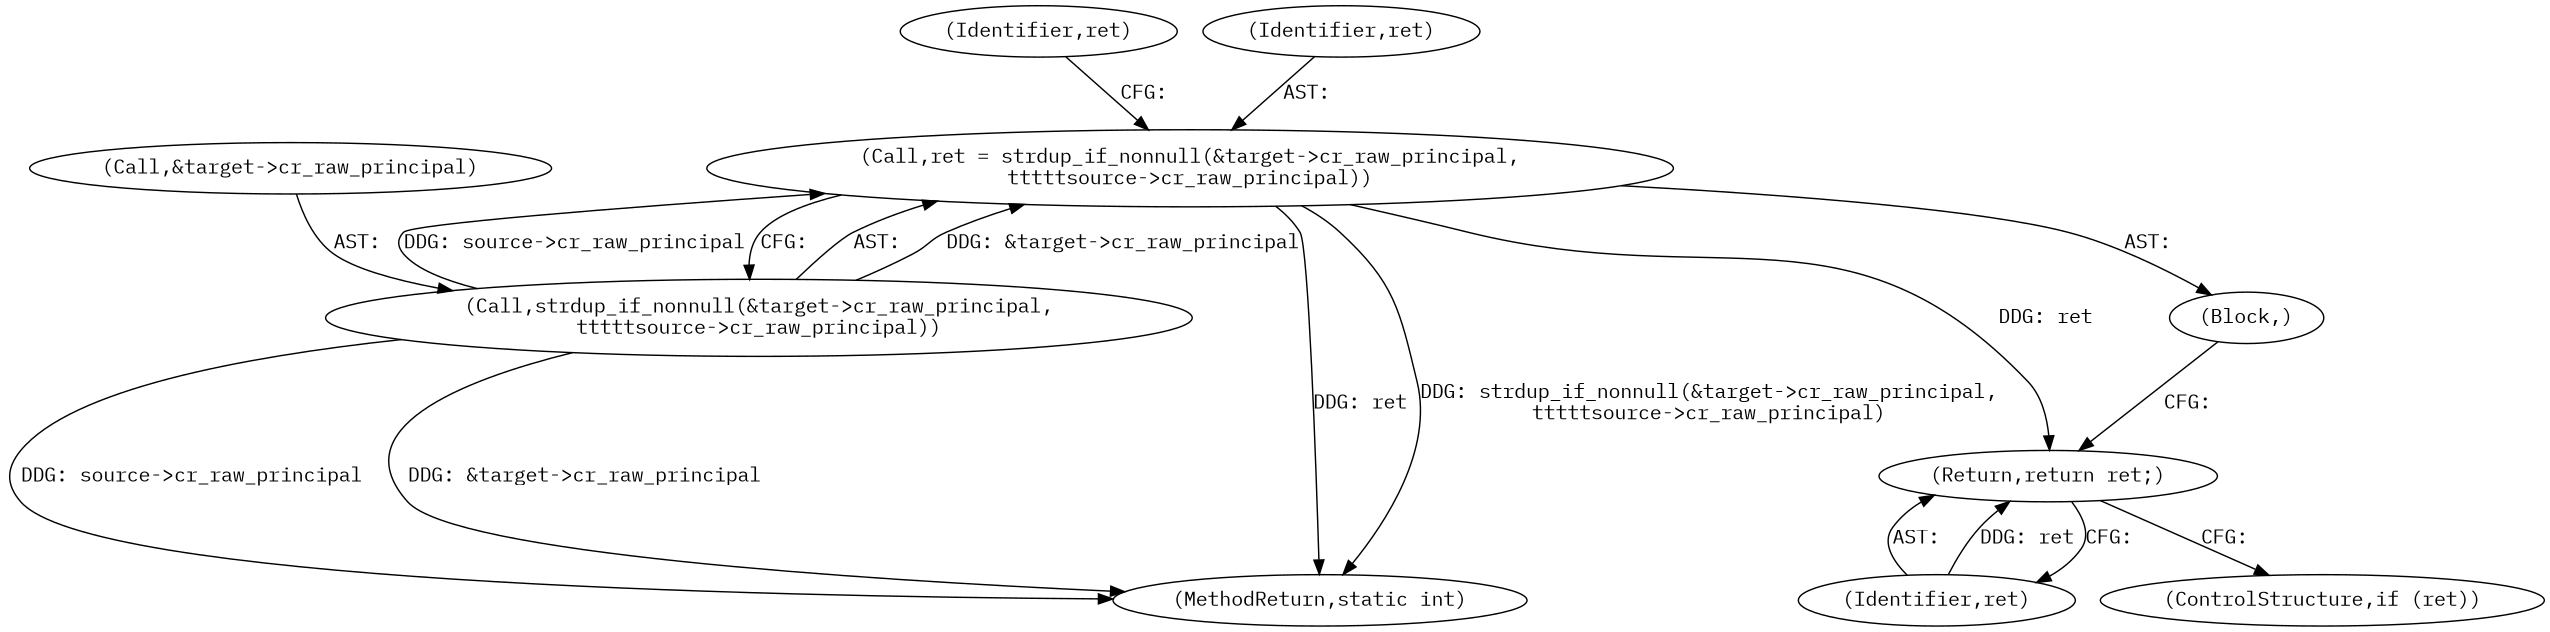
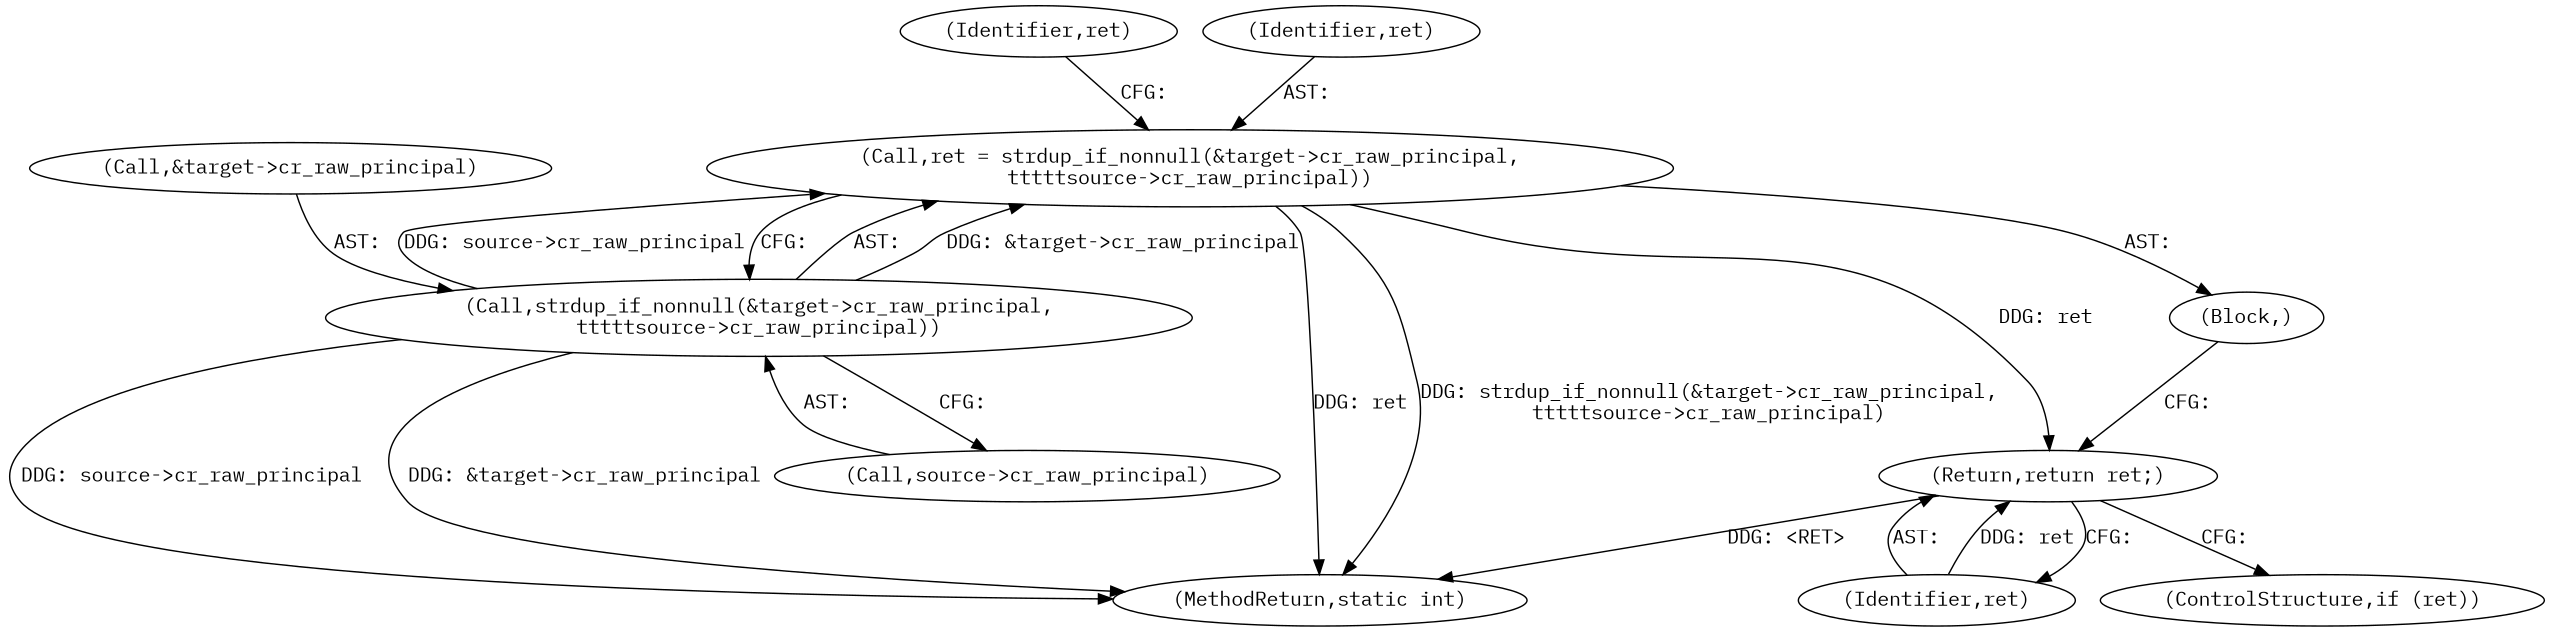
node "(Call,source->cr_raw_principal)": added
edge "(Return,return ret;)" -> "(MethodReturn,static int)": added, label "DDG: <RET>"
